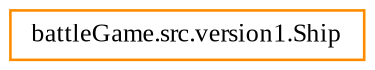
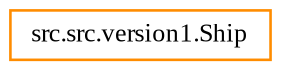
node "battleGame.src.version1.Ship": label "battleGame.src.version1.Ship" -> "src.src.version1.Ship"
